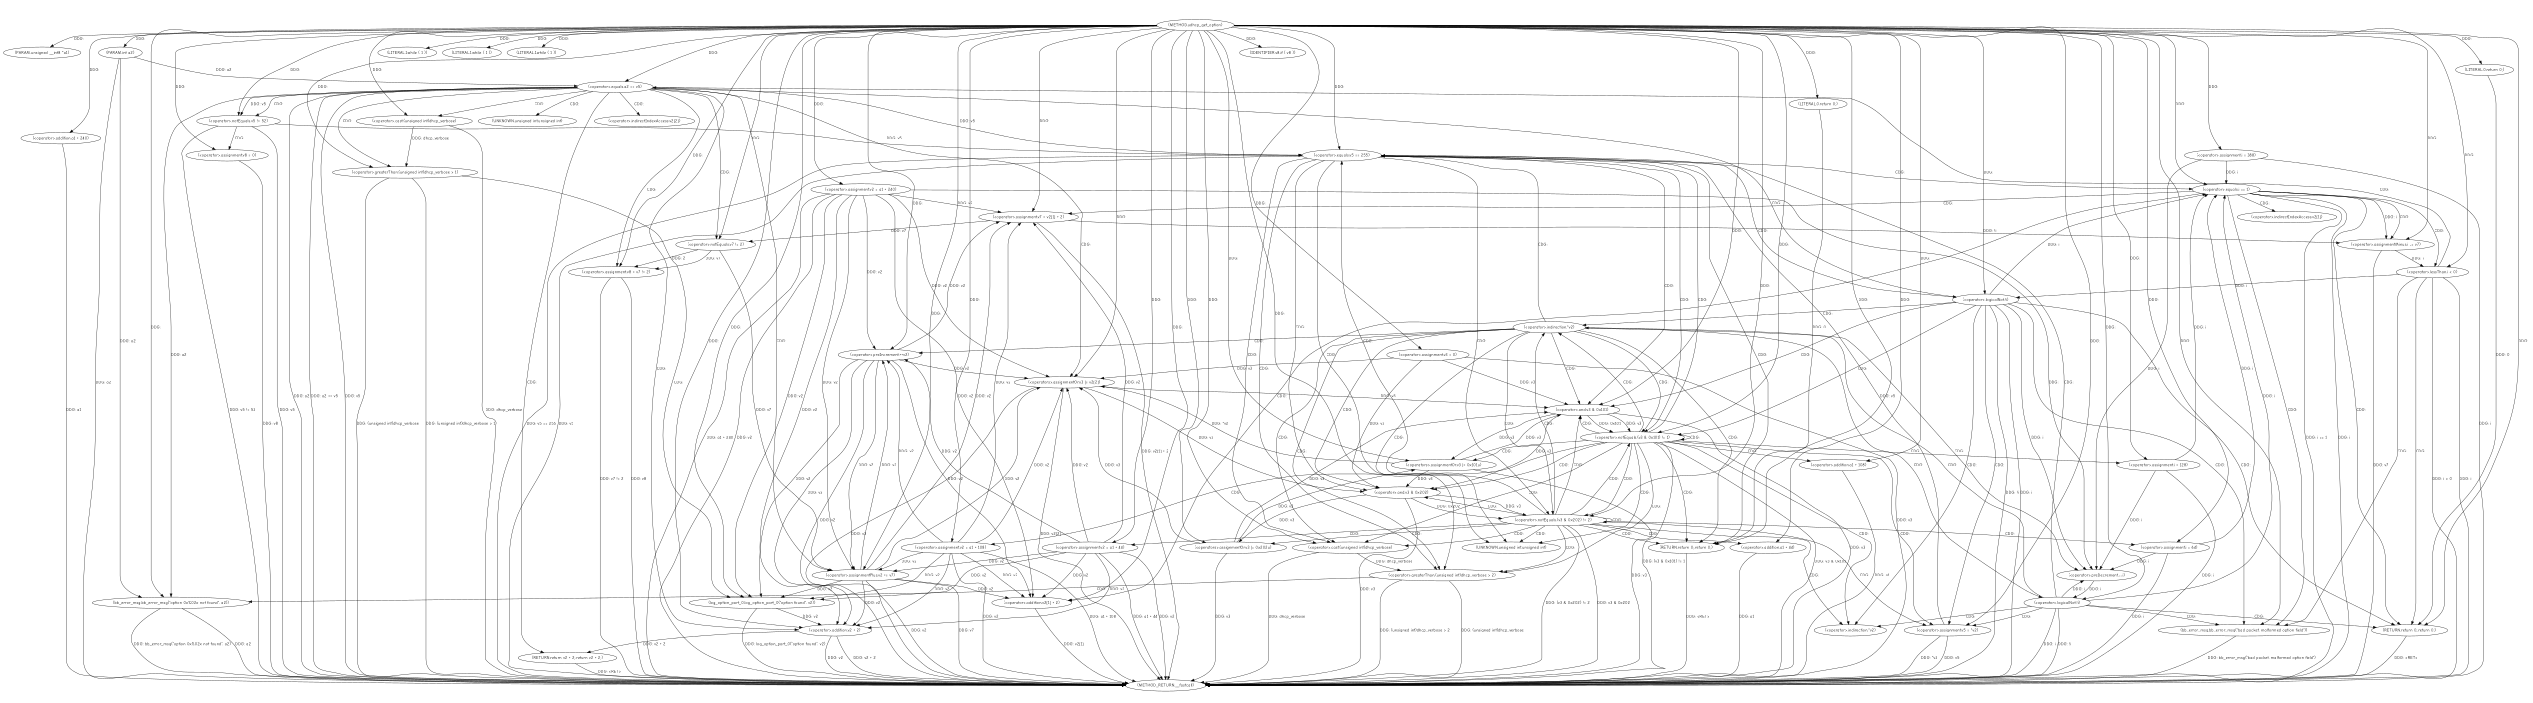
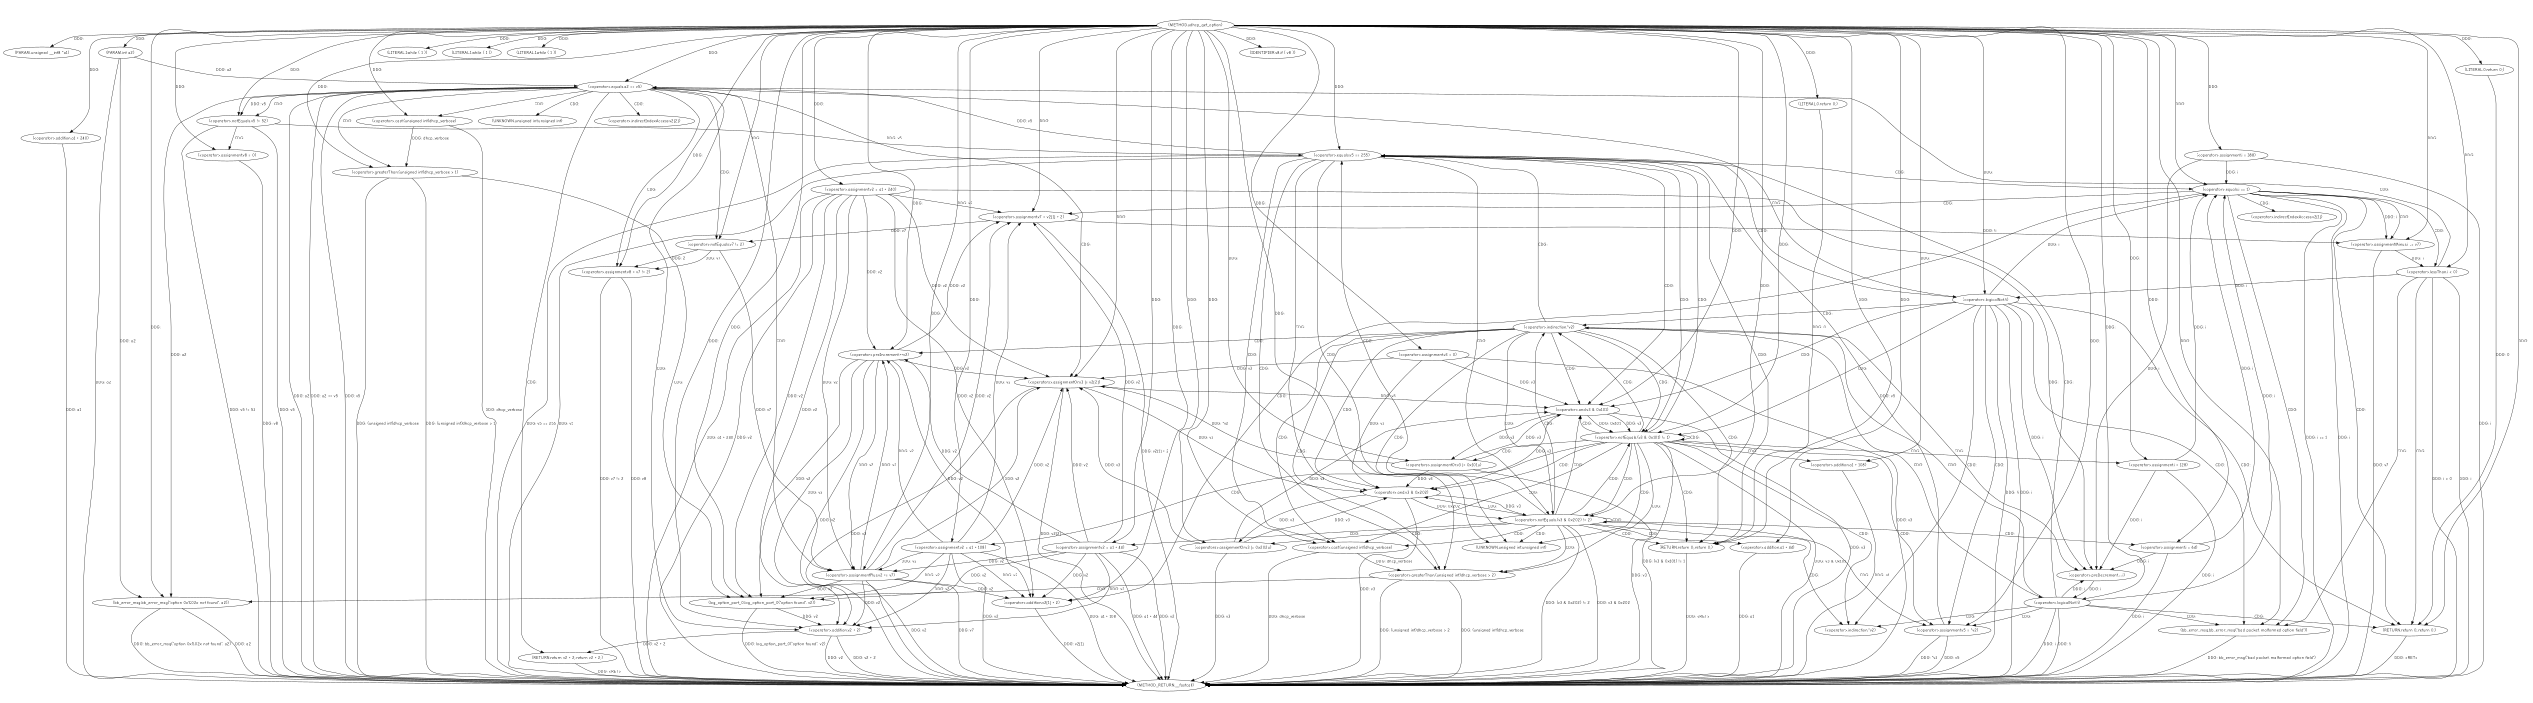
edge "(<operator>.equals,a2 == v5)" -> "(<operator>.equals,v5 == 255)": reversed
edge "(<operators>.assignmentOr,v3 |= 0x202u)" -> "(<operators>.assignmentOr,v3 |= 0x101u)": now "(<operators>.assignmentOr,v3 |= 0x202u)" -> "(<operator>.and,v3 & 0x202)"
